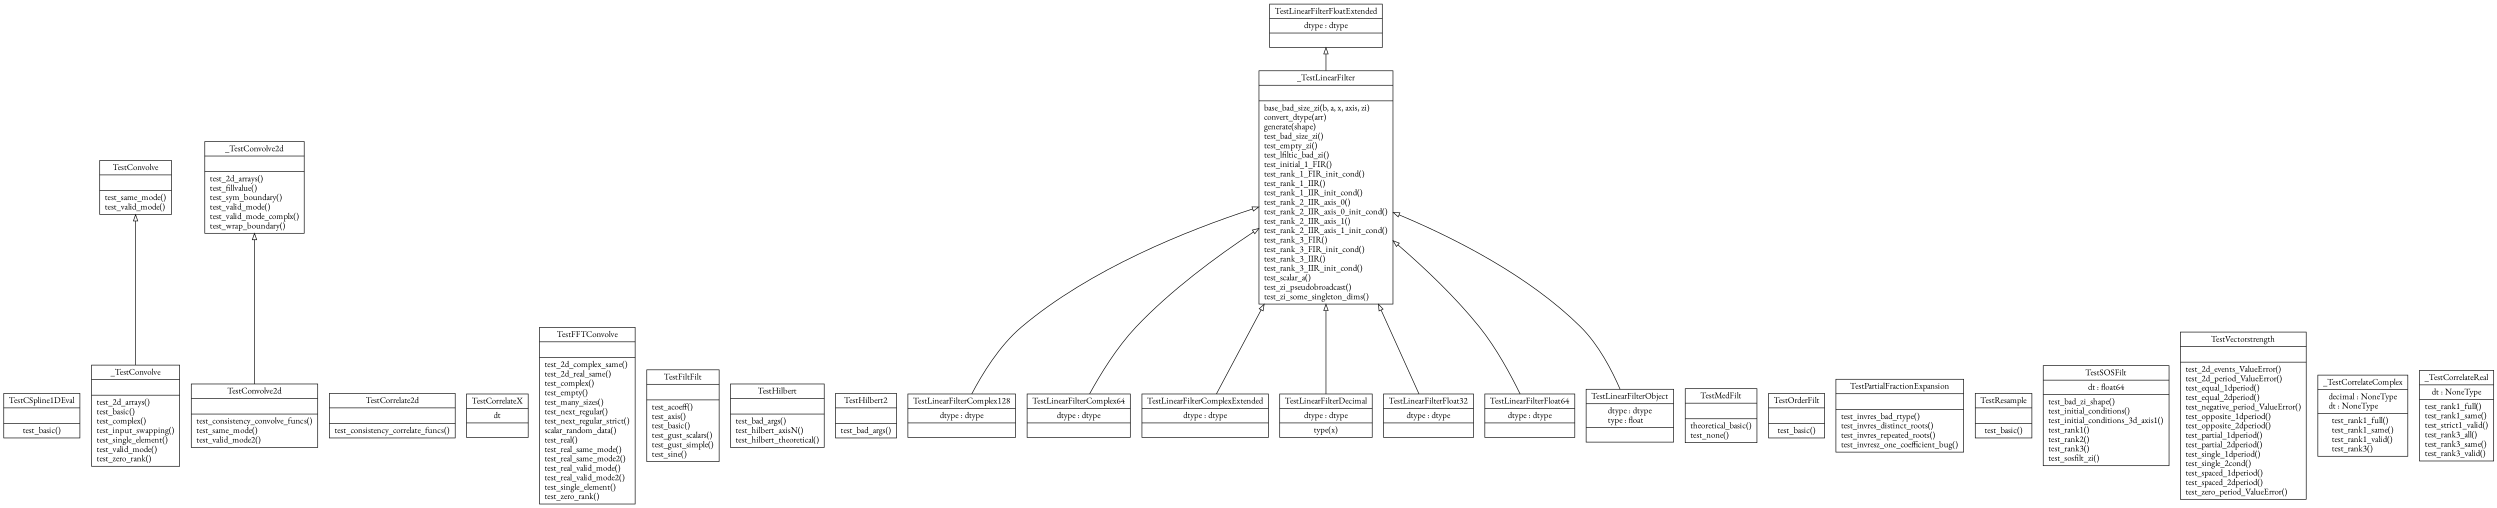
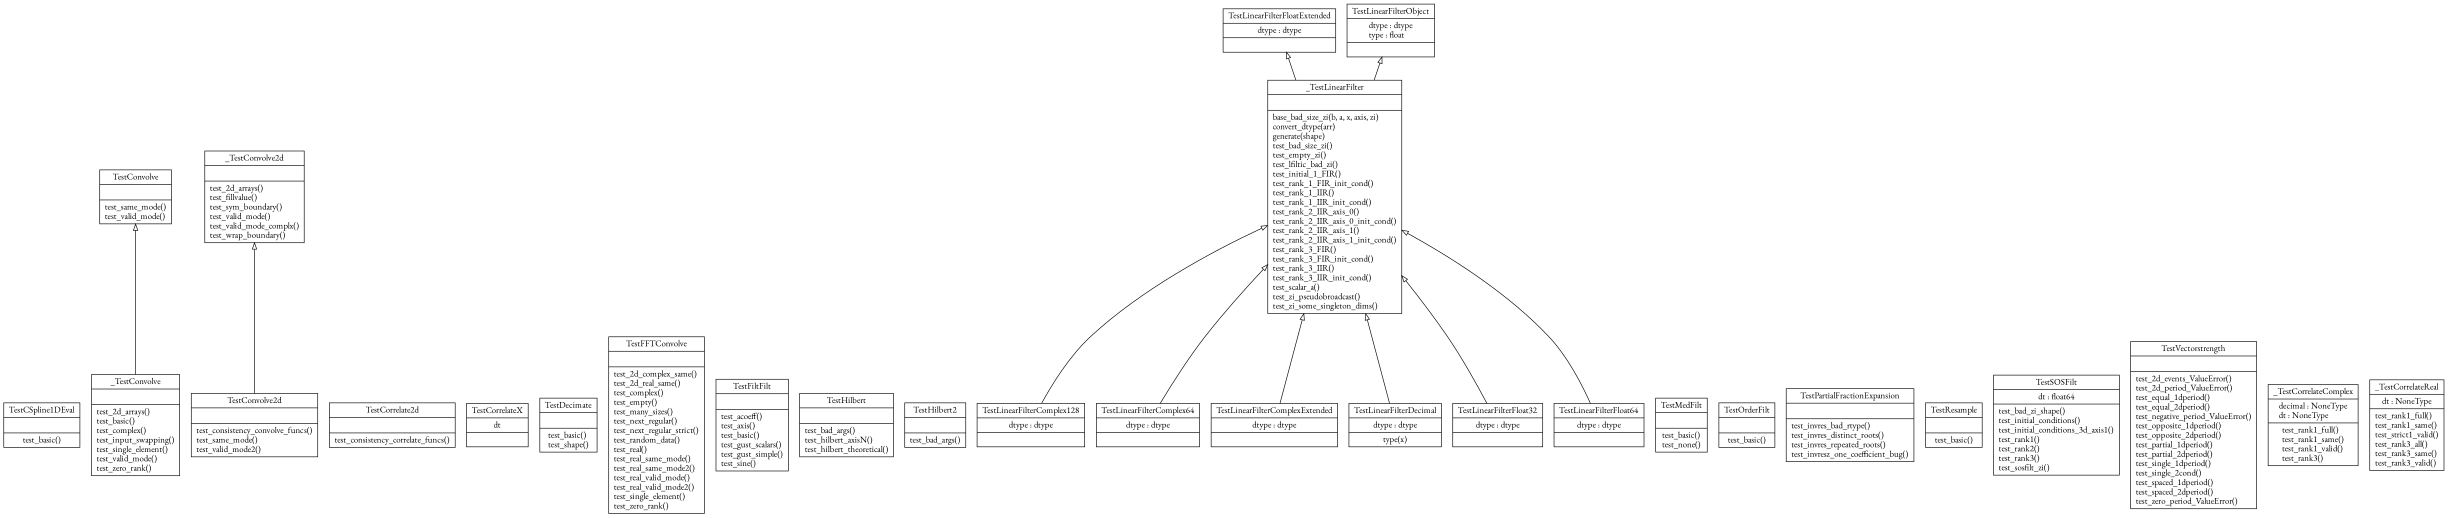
edge "TestLinearFilterObject" -> "_TestLinearFilter": reversed
node "TestDecimate": added
node "TestMedFilt": text "theoretical_basic()" -> "test_basic()"
node "TestFFTConvolve": text "scalar_random_data()" -> "test_random_data()"
